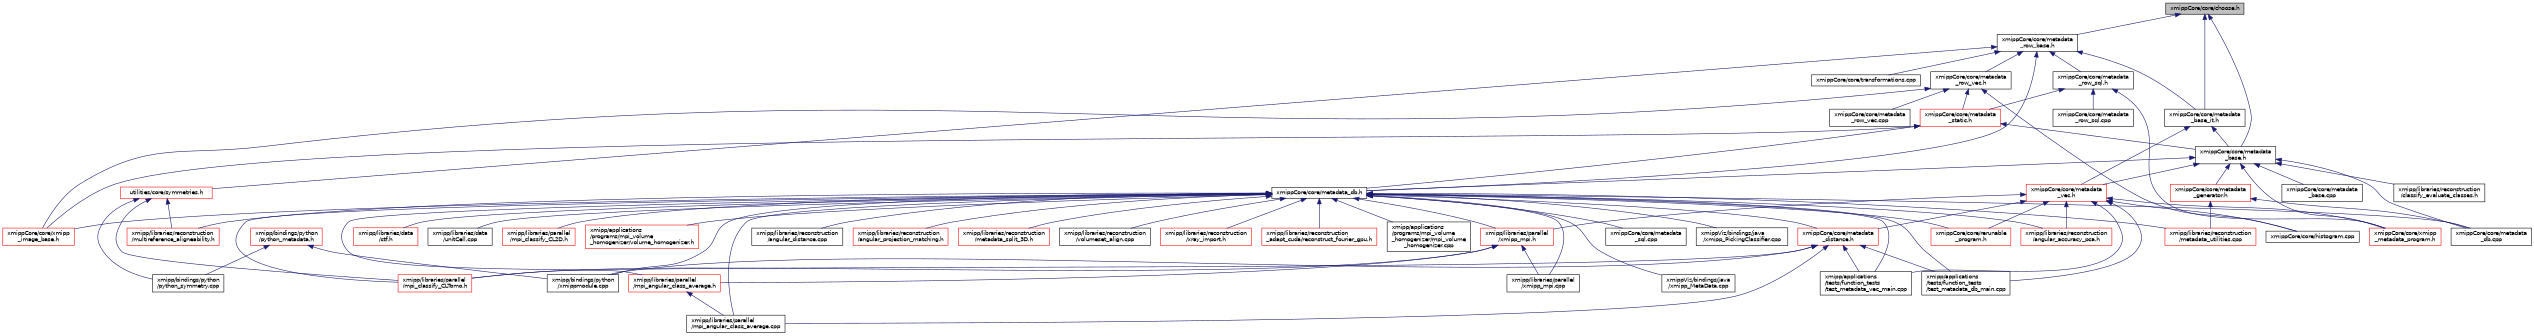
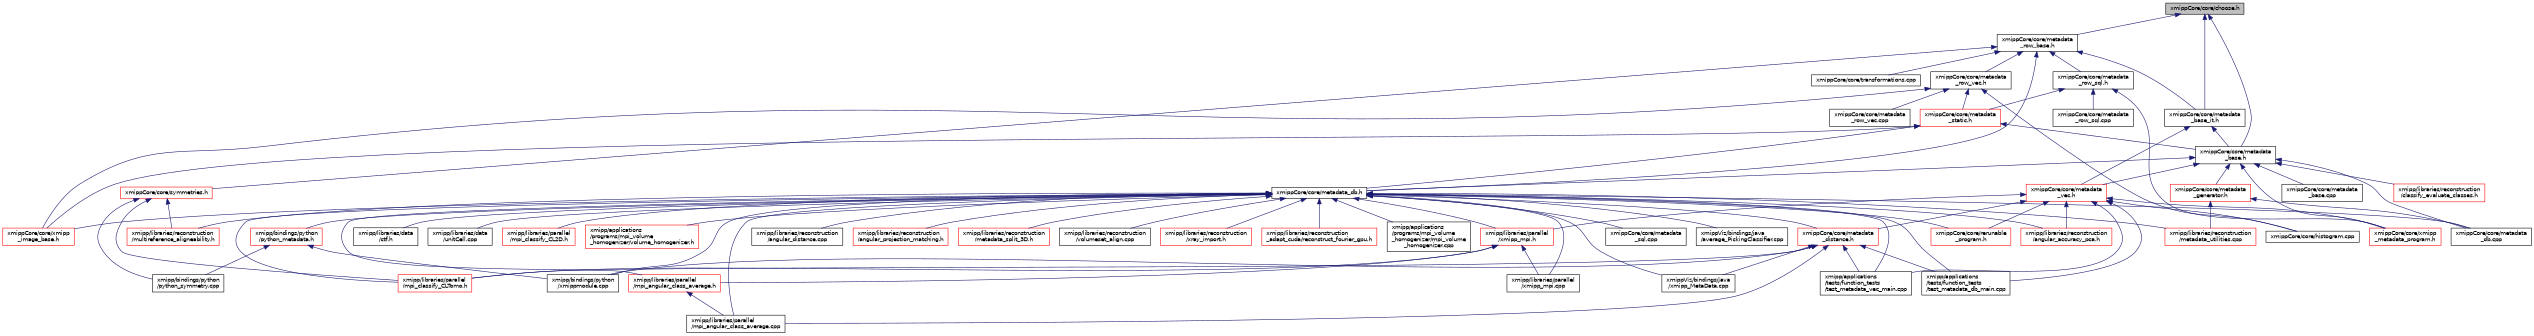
node "utilities/core/symmetries.h": label "utilities/core/symmetries.h" -> "xmippCore/core/symmetries.h"
node "xmipp/libraries/reconstruction /classify_evaluate_classes.h": color black -> red
edge "xmipp/bindings/python /python_metadata.h" -> "xmippCore/core/metadata_db.h": added
node "xmipp/libraries/data /ctf.h": color red -> black
node "xmippViz/bindings/java /xmipp_PickingClassifier.cpp": label "xmippViz/bindings/java /xmipp_PickingClassifier.cpp" -> "xmippViz/bindings/java /average_PickingClassifier.cpp"
edge "xmippViz/bindings/java /xmipp_MetaData.cpp" -> "xmippCore/core/metadata _distance.h": added
